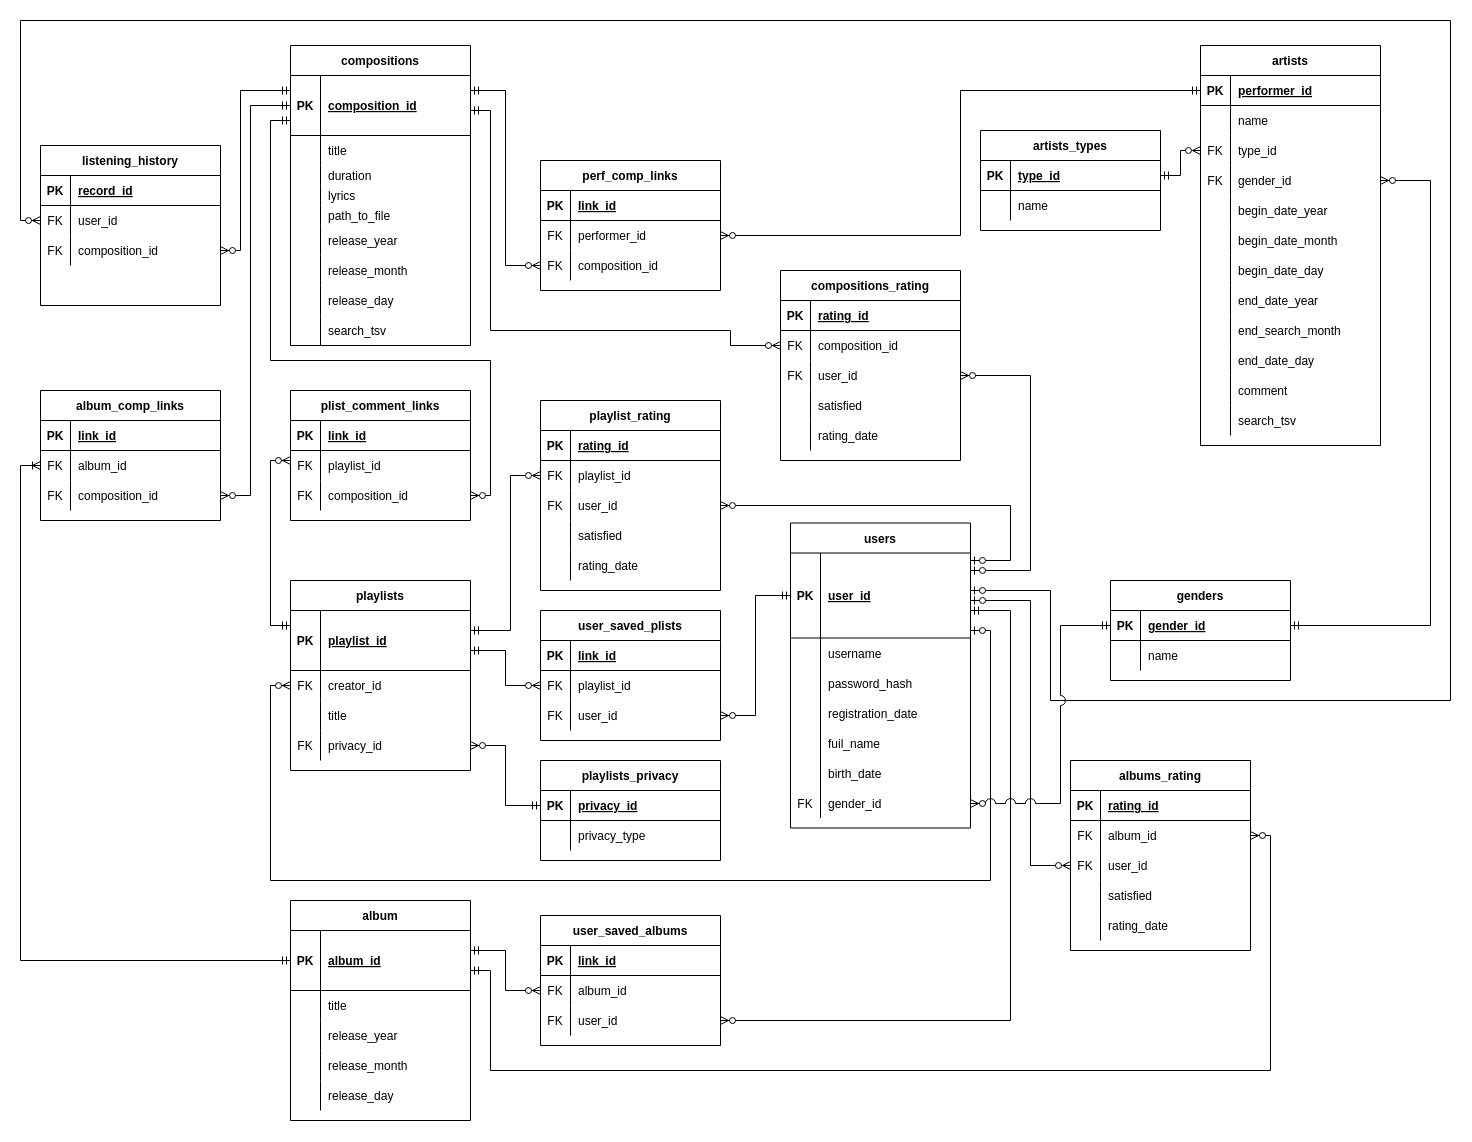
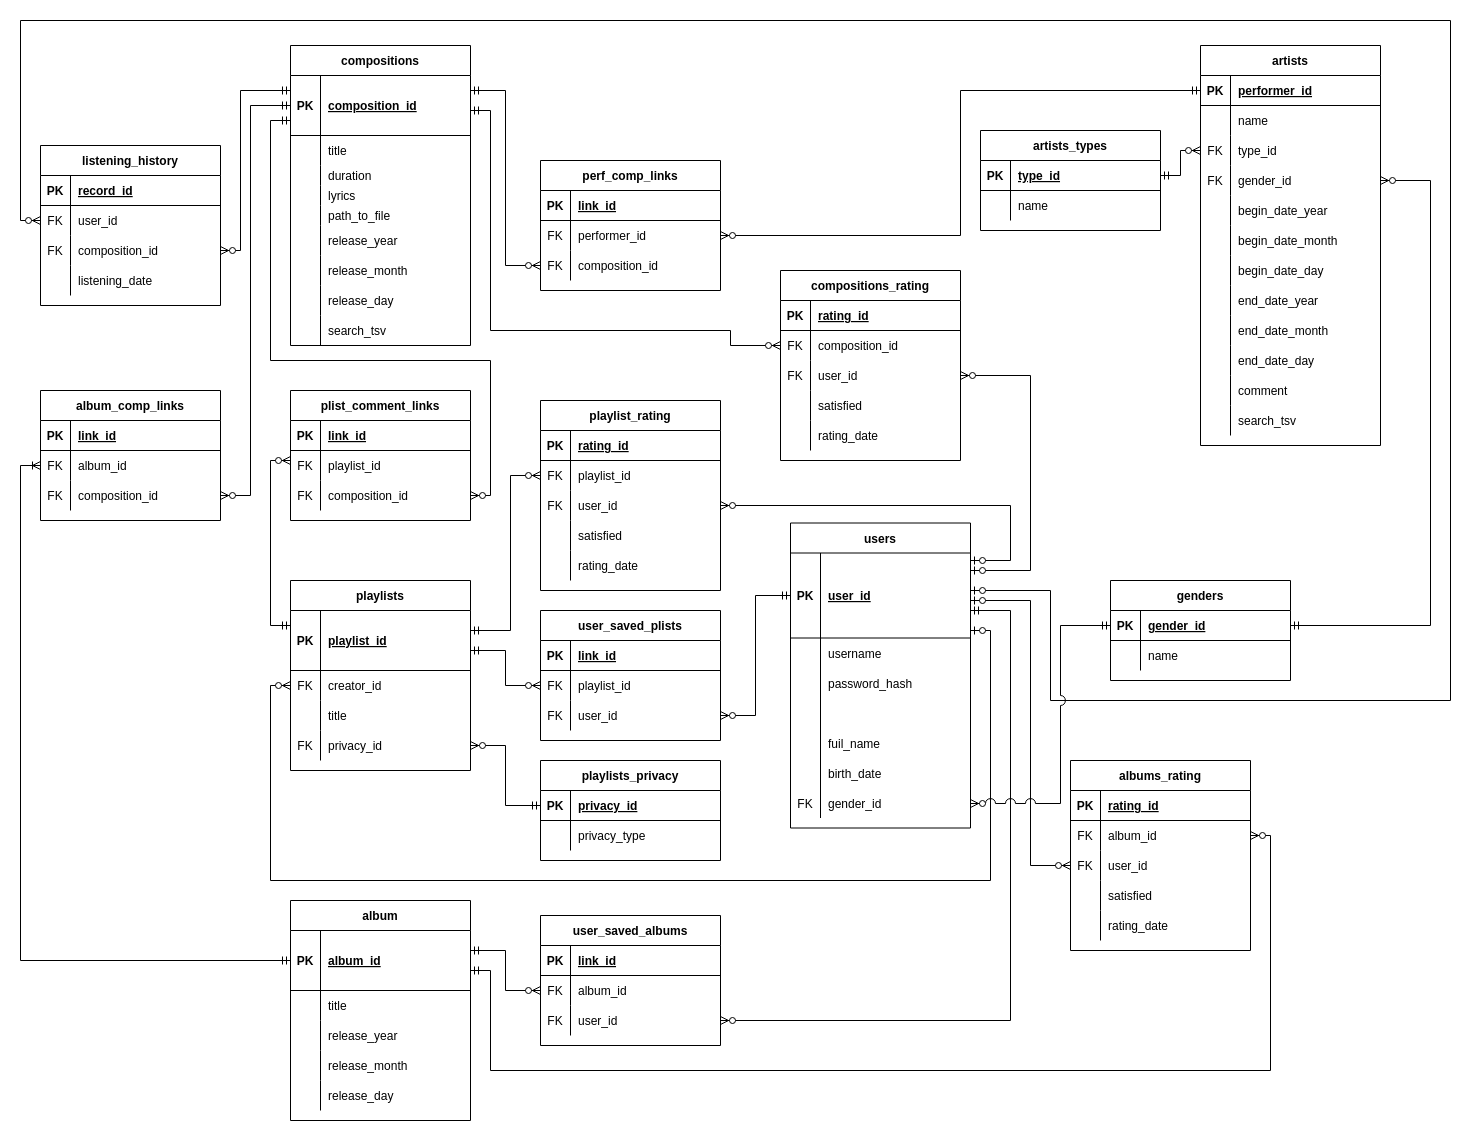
node "listening_date": added
node "end_search_month": label "end_search_month" -> "end_date_month"
node "registration_date": removed
